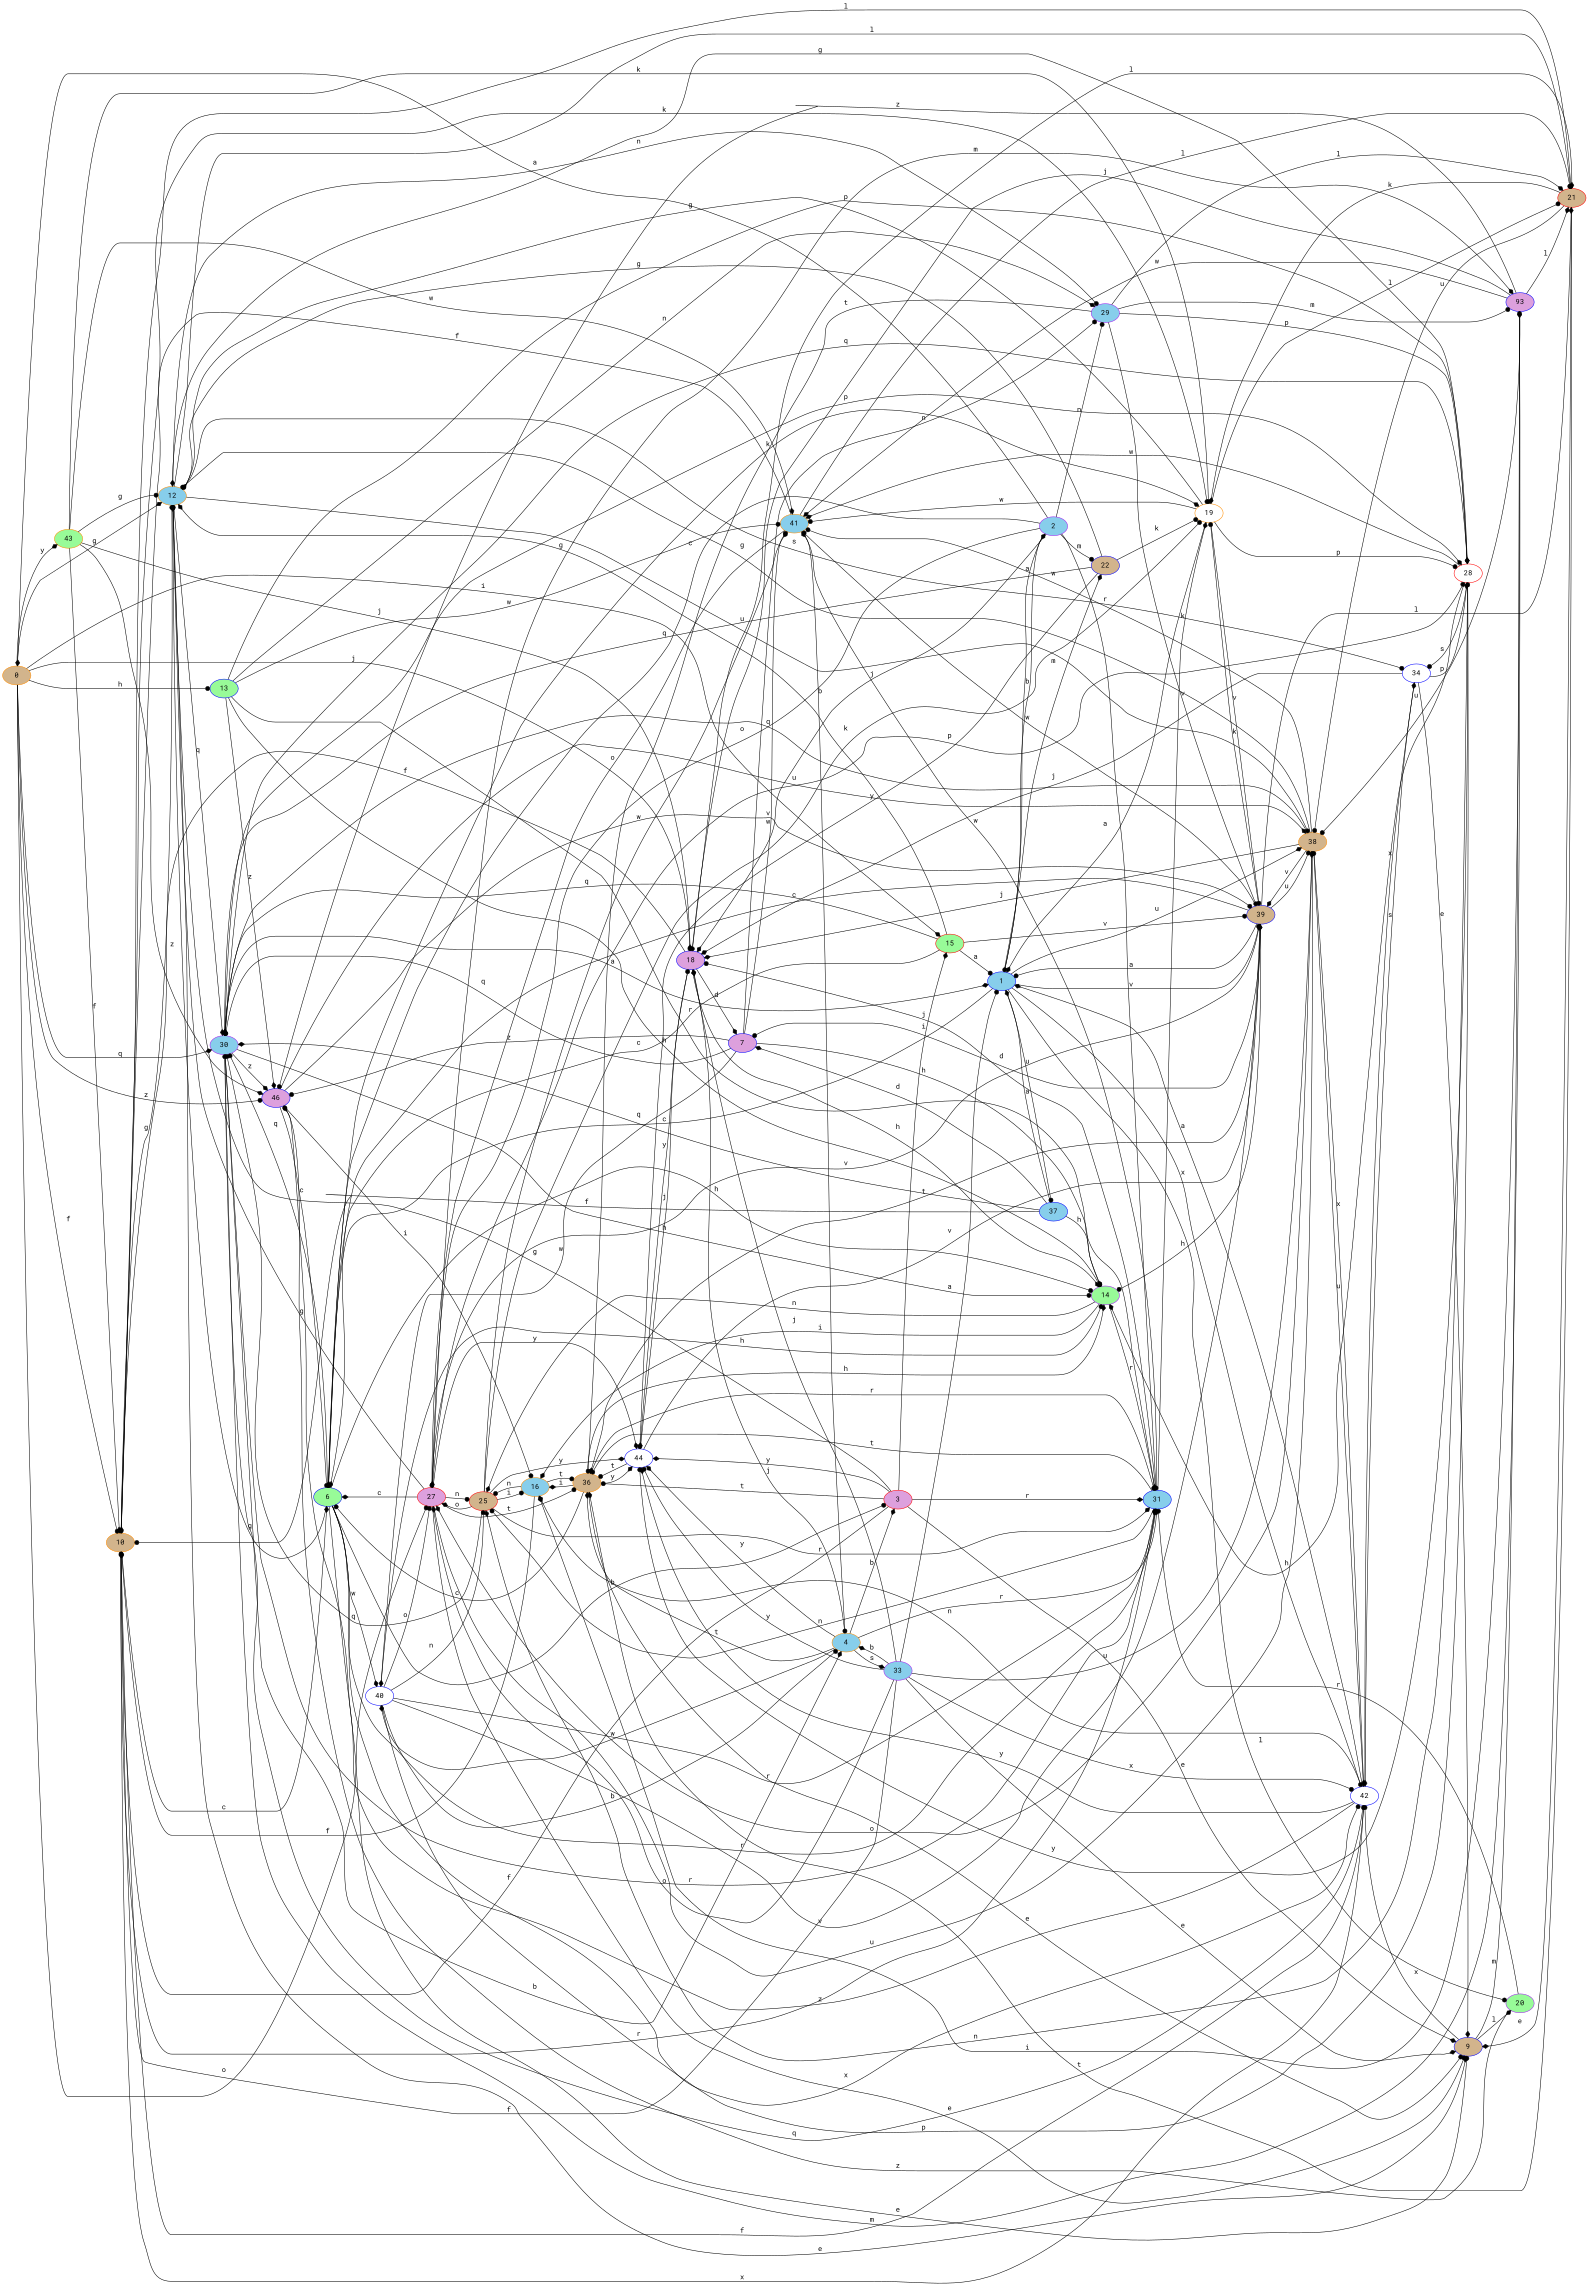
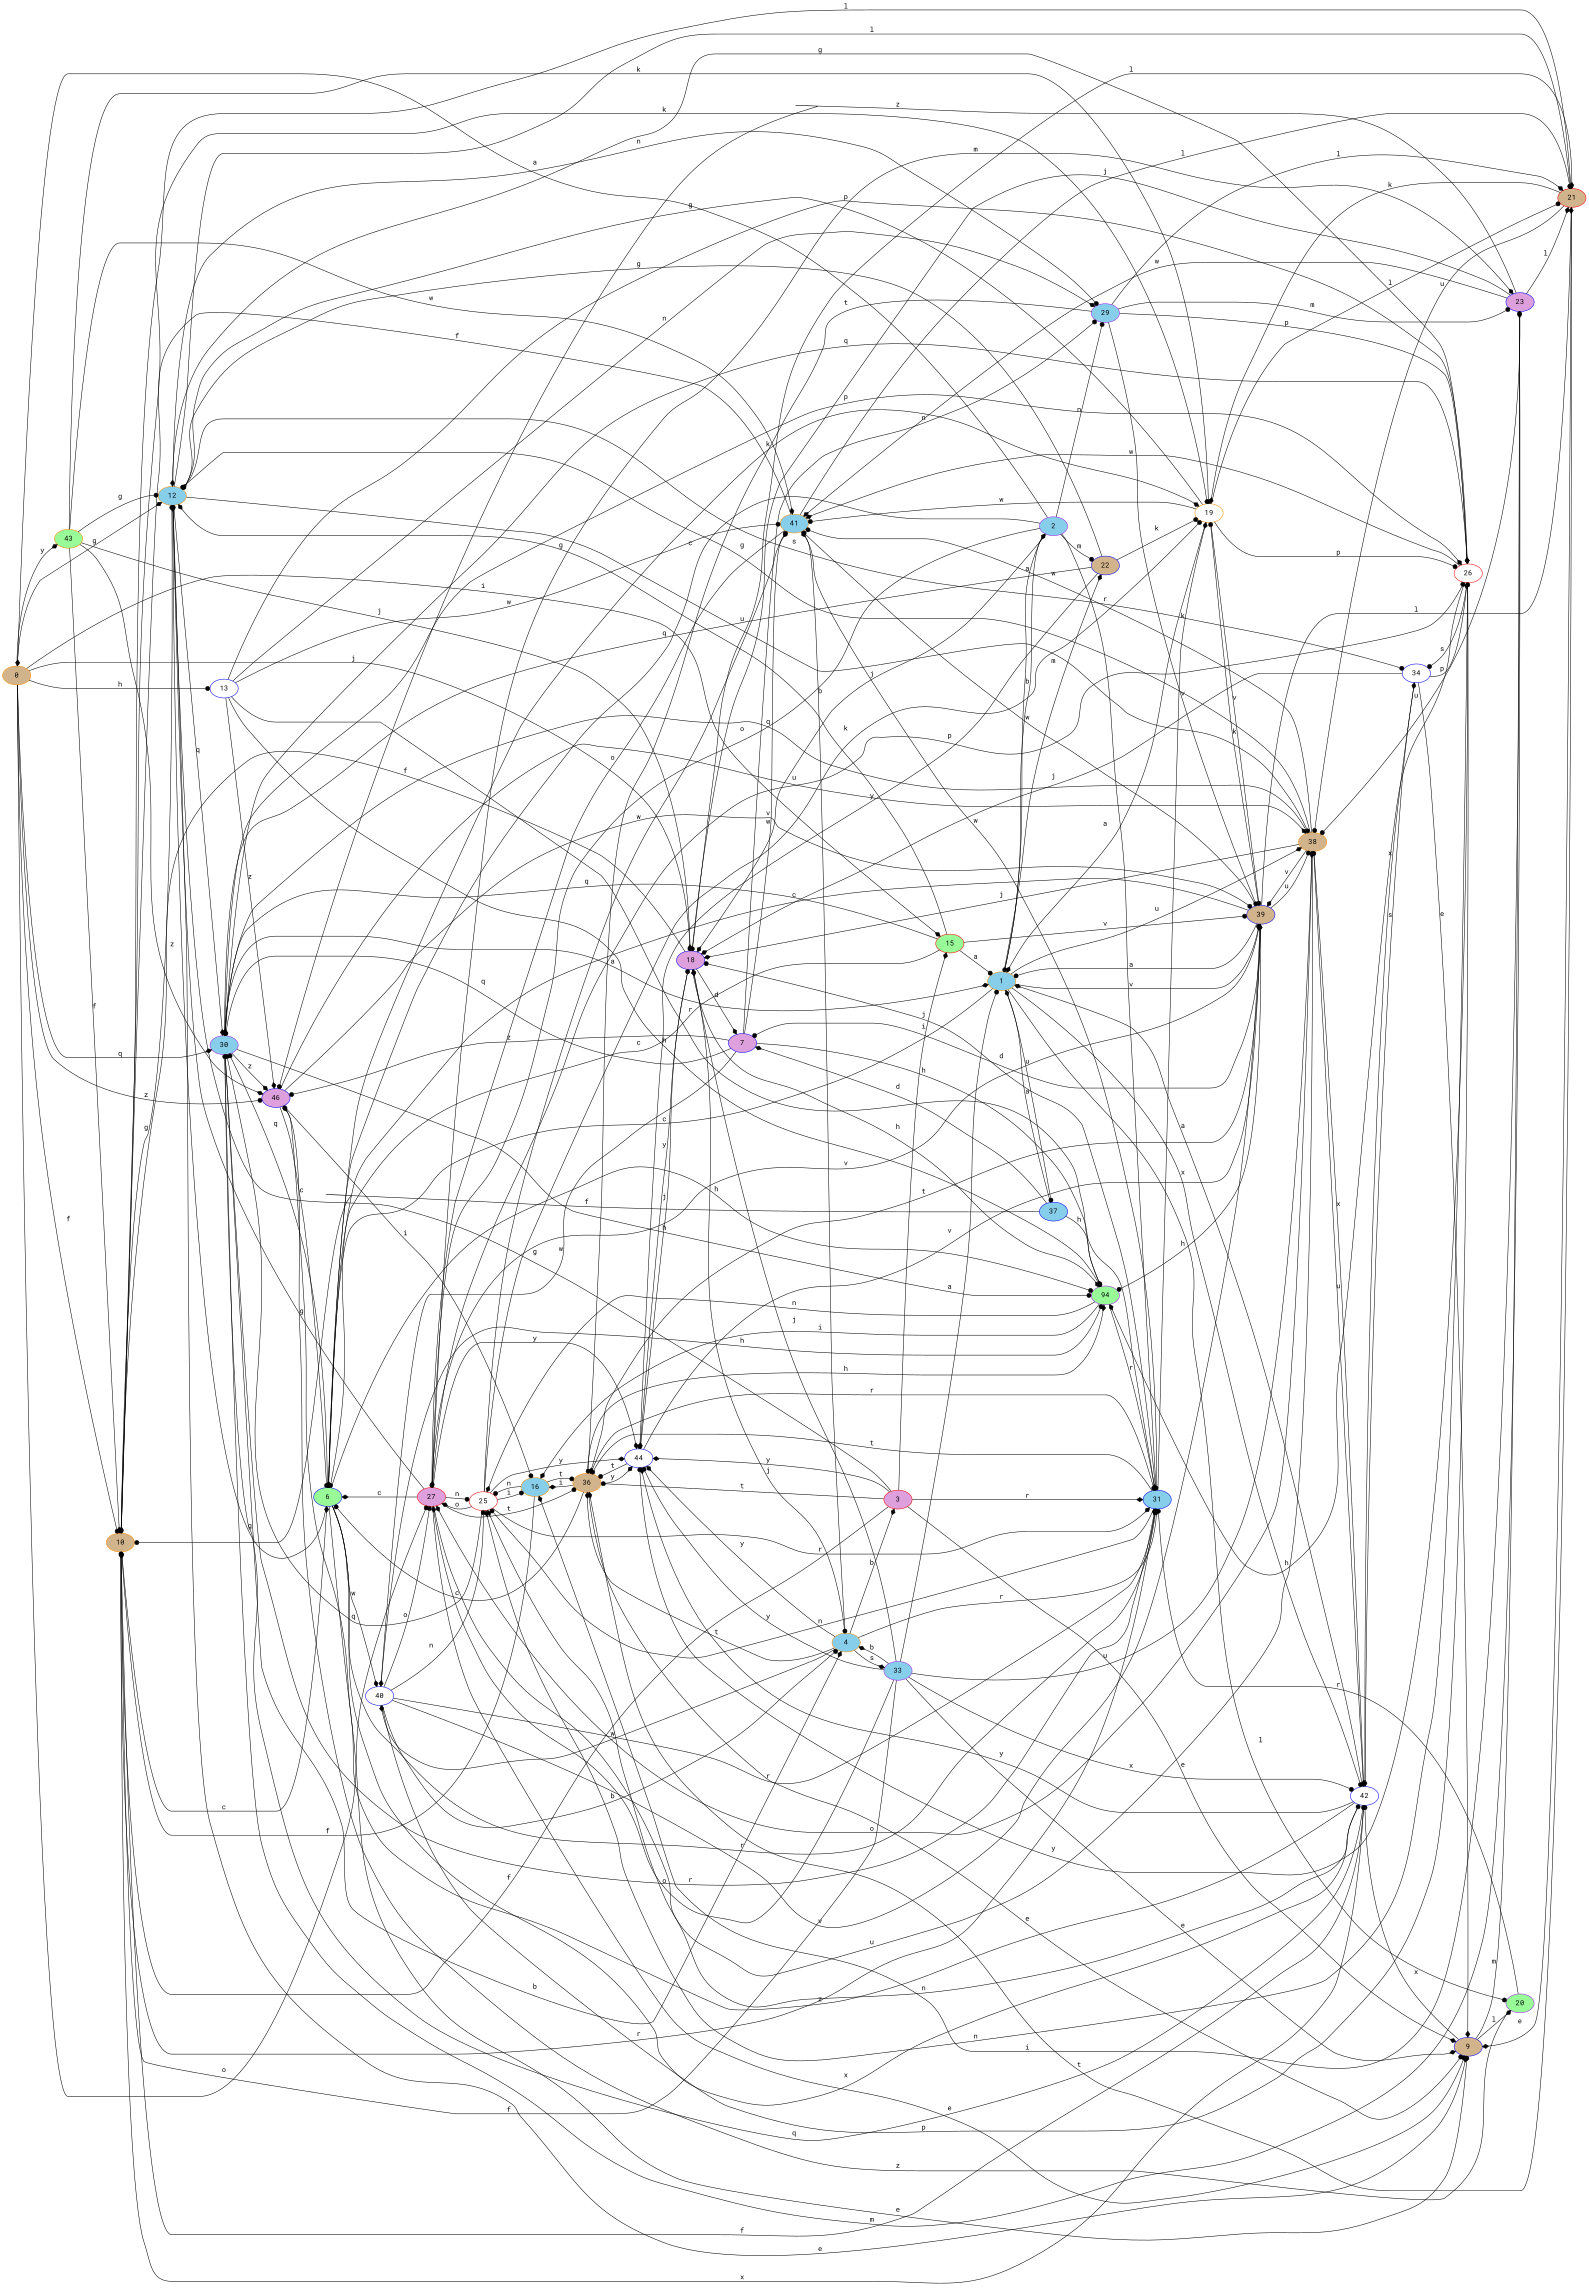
node "93": label "93" -> "23"
node "28": label "28" -> "26"
node "13": fillcolor palegreen -> white
edge "39" -> "6": arrowhead diamond -> dot
node "1": color blue -> darkorange
edge "37" -> "30": removed, label "q"
node "14": label "14" -> "94"
node "25": fillcolor tan -> white
edge "42" -> "16": now "42" -> "25"
edge "6" -> "3": removed, label "b"
